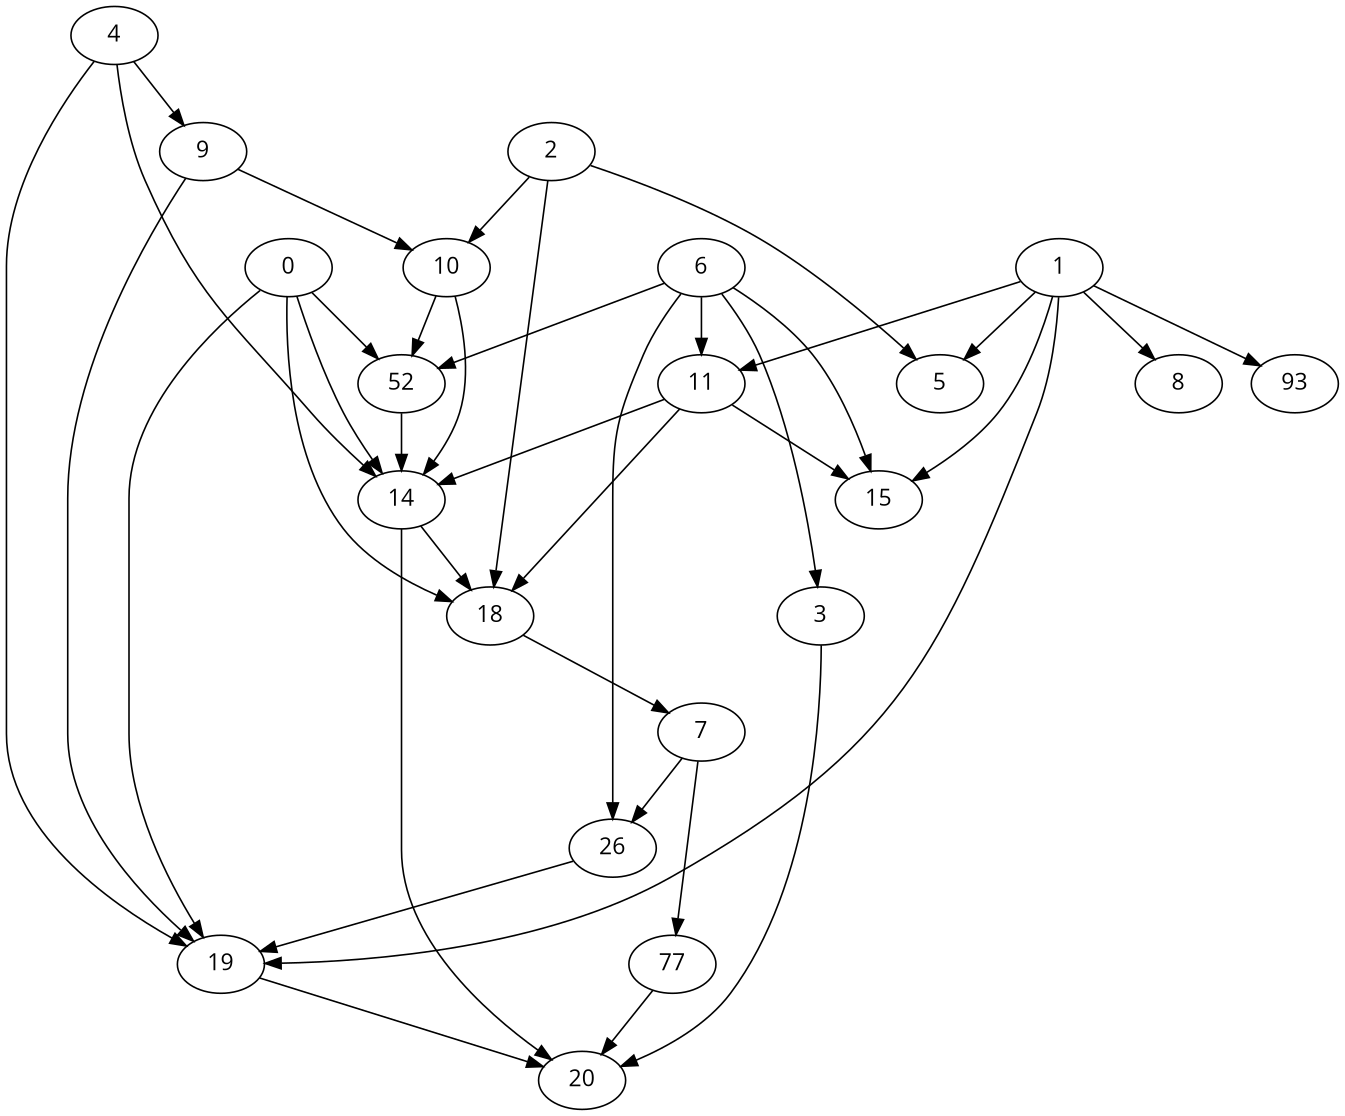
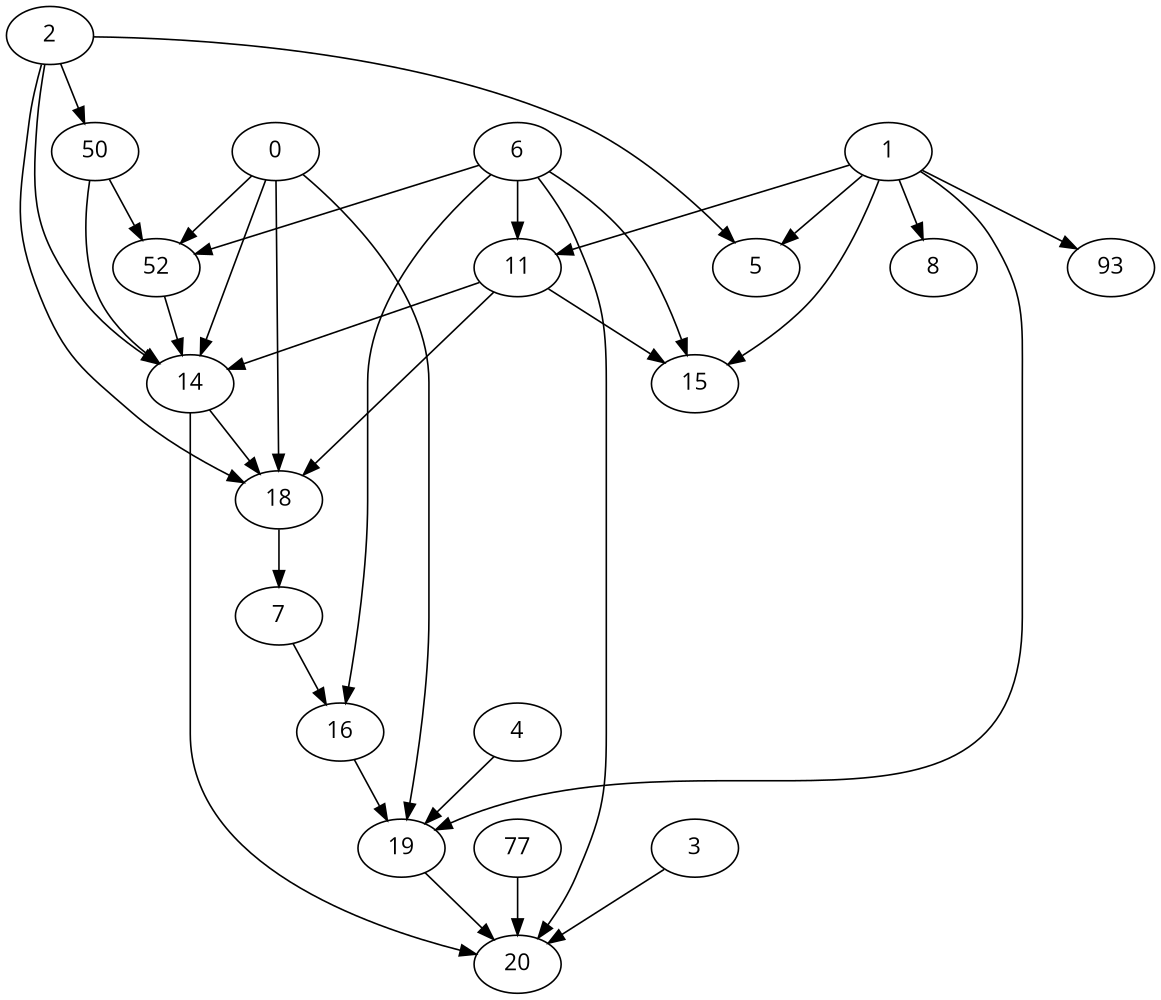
node "9": removed
node "10": label "10" -> "50"
edge "4" -> "14": now "2" -> "14"
edge "6" -> "3": now "6" -> "20"
edge "7" -> "77": removed
node "26": label "26" -> "16"
